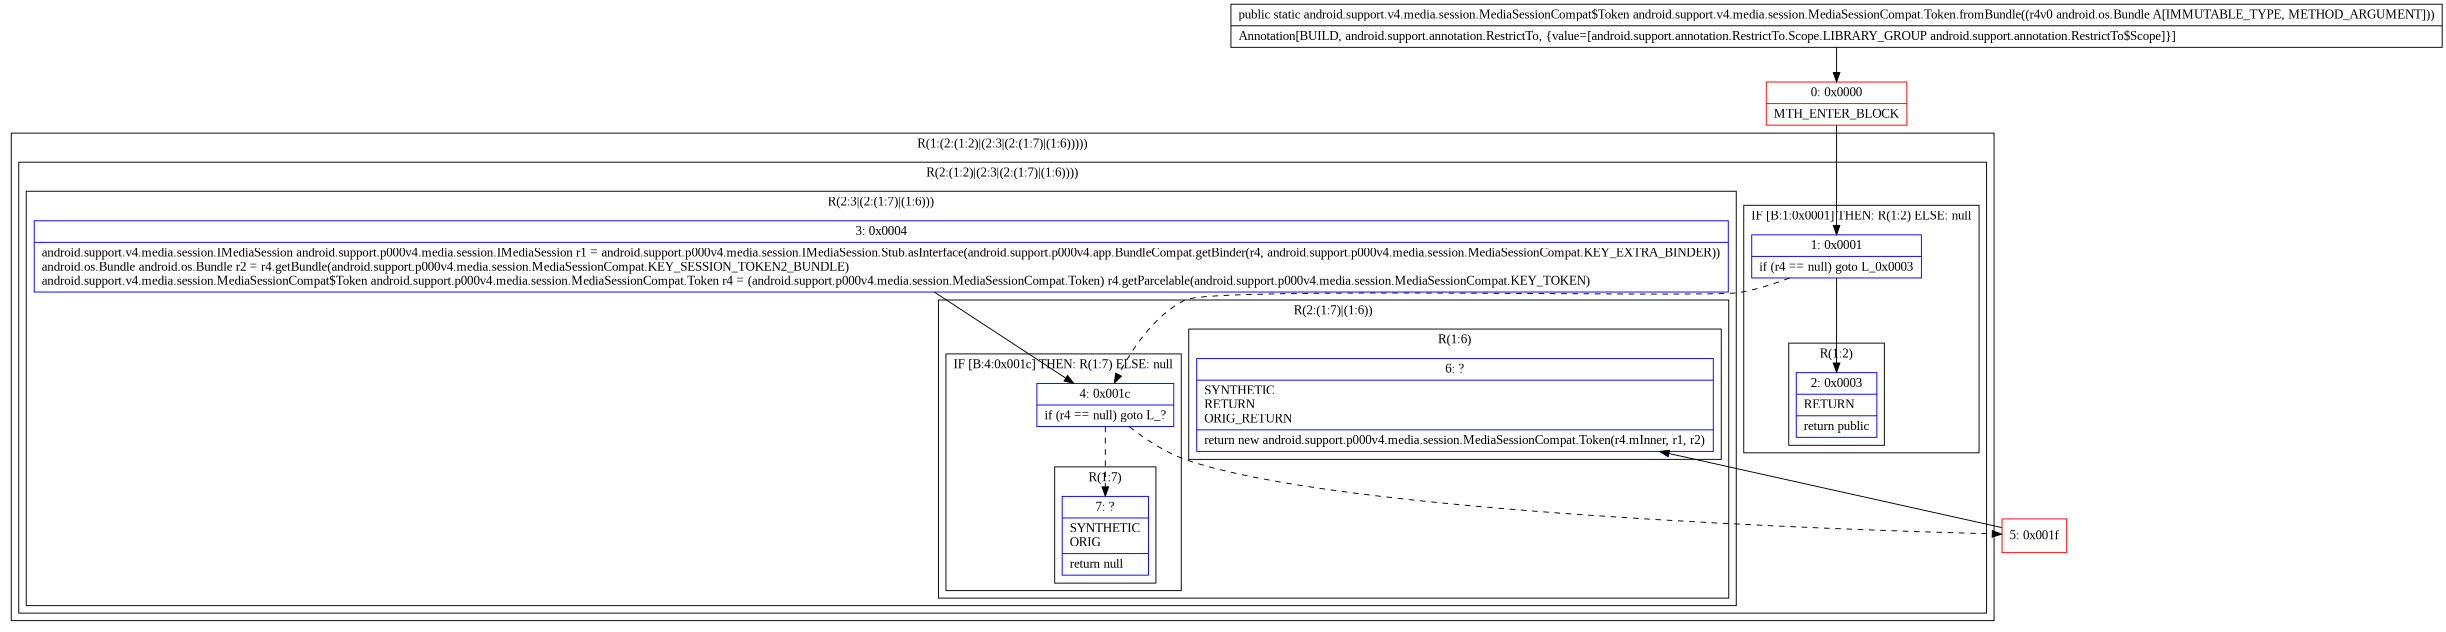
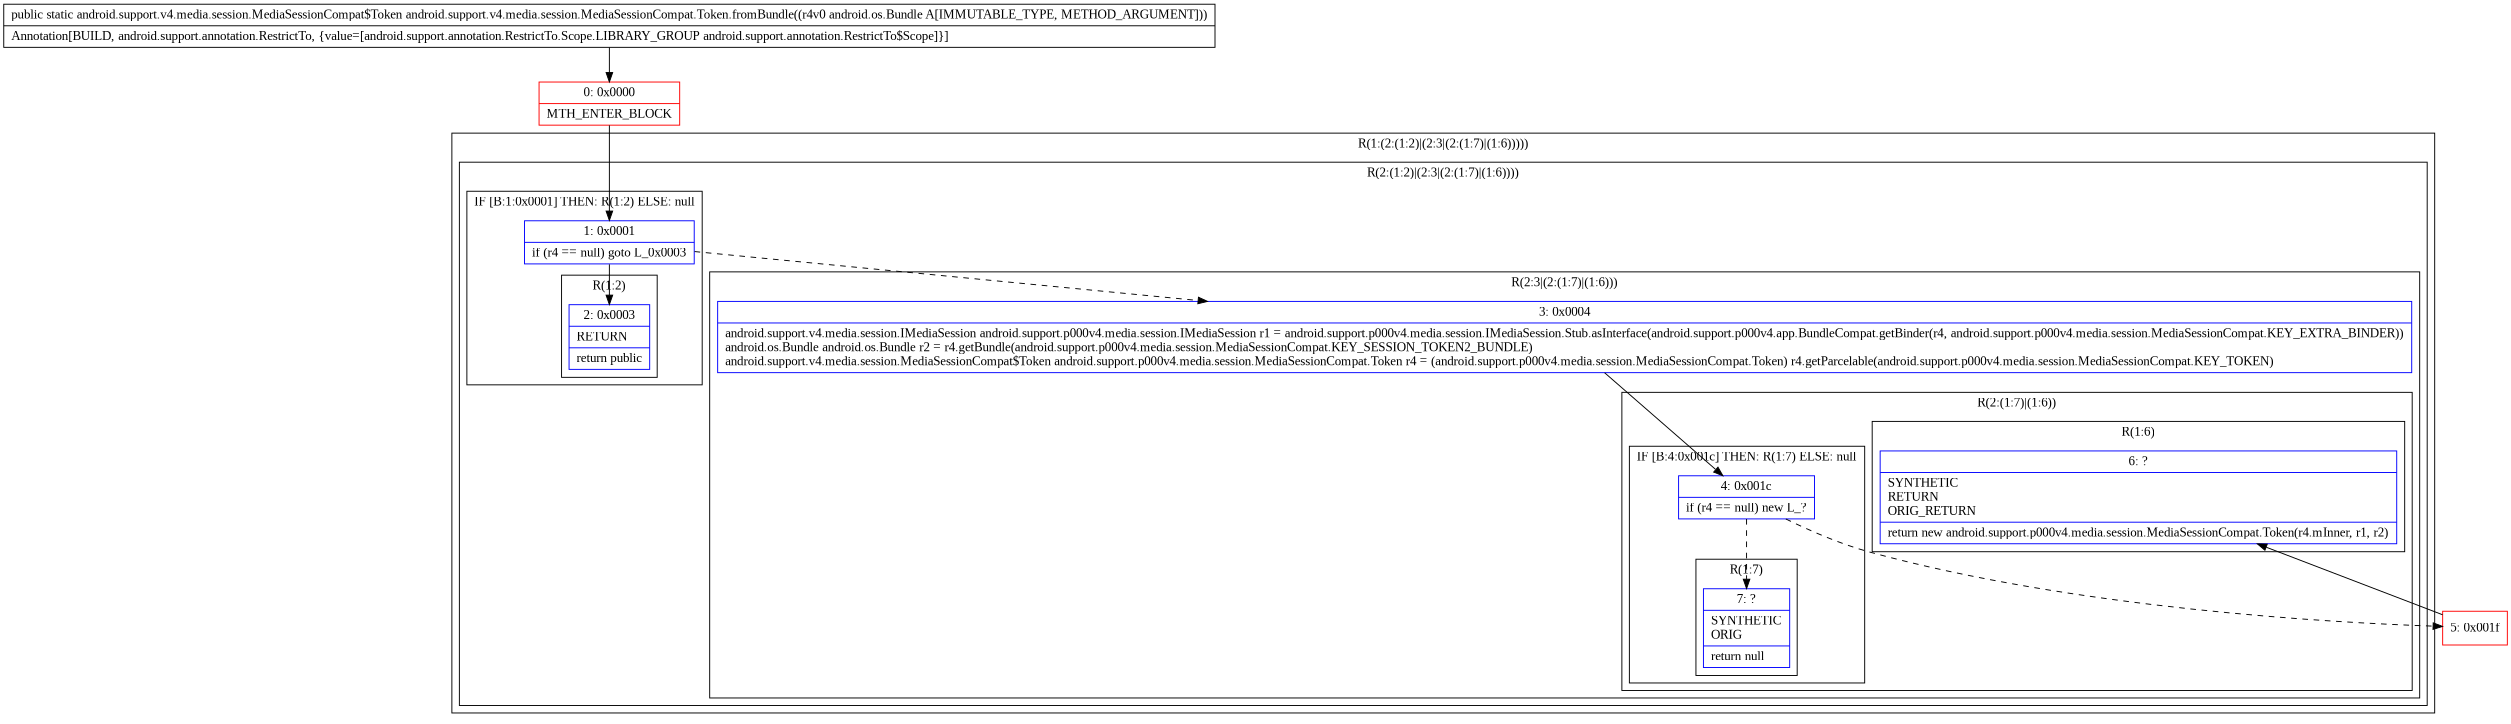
edge "1: 0x0001" -> "4: 0x001c": now "1: 0x0001" -> "3: 0x0004"
node "4: 0x001c": text "if (r4 == null) goto L_?" -> "if (r4 == null) new L_?"
